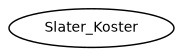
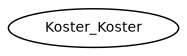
node "Slater_Koster": label "Slater_Koster" -> "Koster_Koster"
